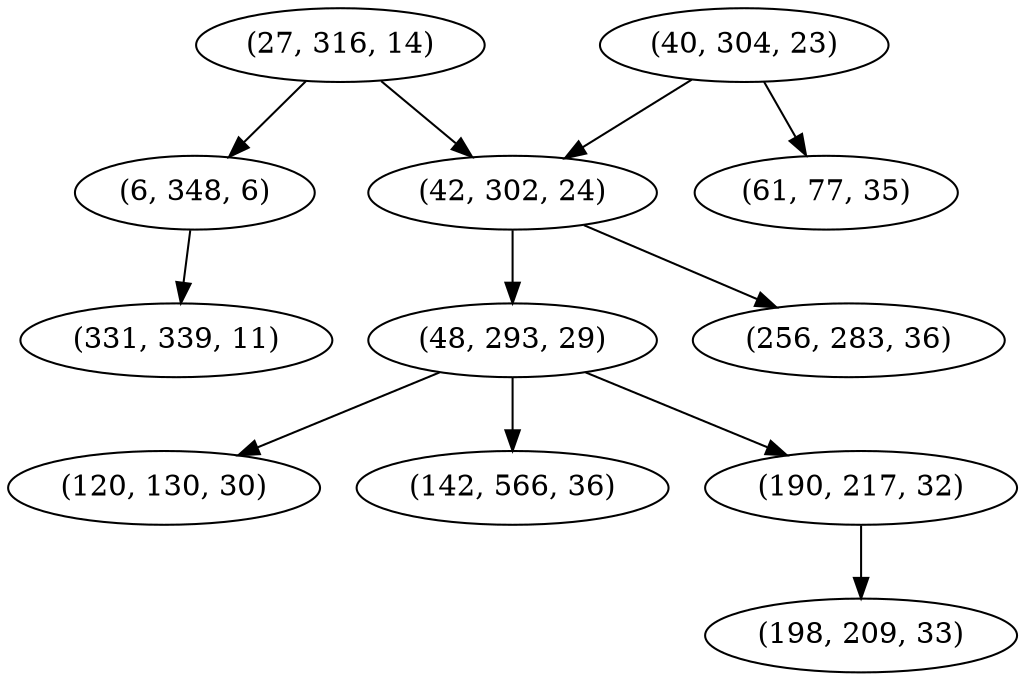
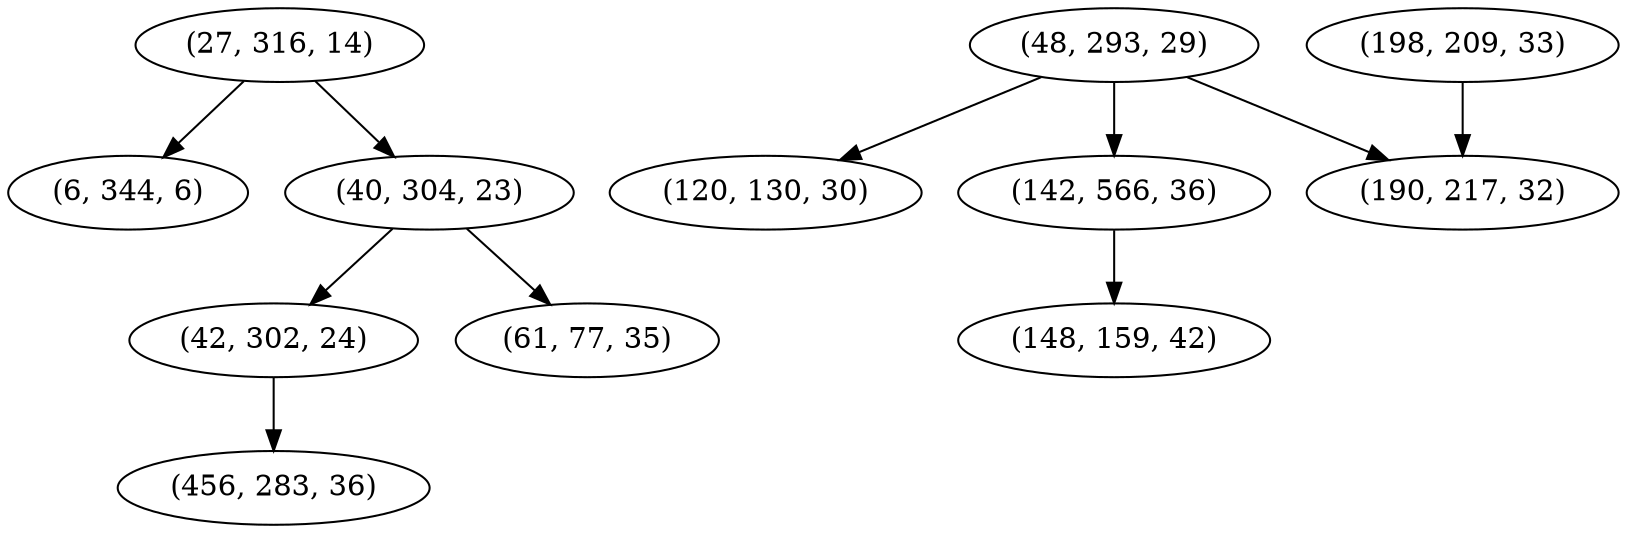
edge "(27, 316, 14)" -> "(42, 302, 24)": now "(27, 316, 14)" -> "(40, 304, 23)"
node "(6, 348, 6)": label "(6, 348, 6)" -> "(6, 344, 6)"
edge "(42, 302, 24)" -> "(48, 293, 29)": removed
node "(331, 339, 11)": removed
node "(256, 283, 36)": label "(256, 283, 36)" -> "(456, 283, 36)"
node "(148, 159, 42)": added
edge "(190, 217, 32)" -> "(198, 209, 33)": reversed
